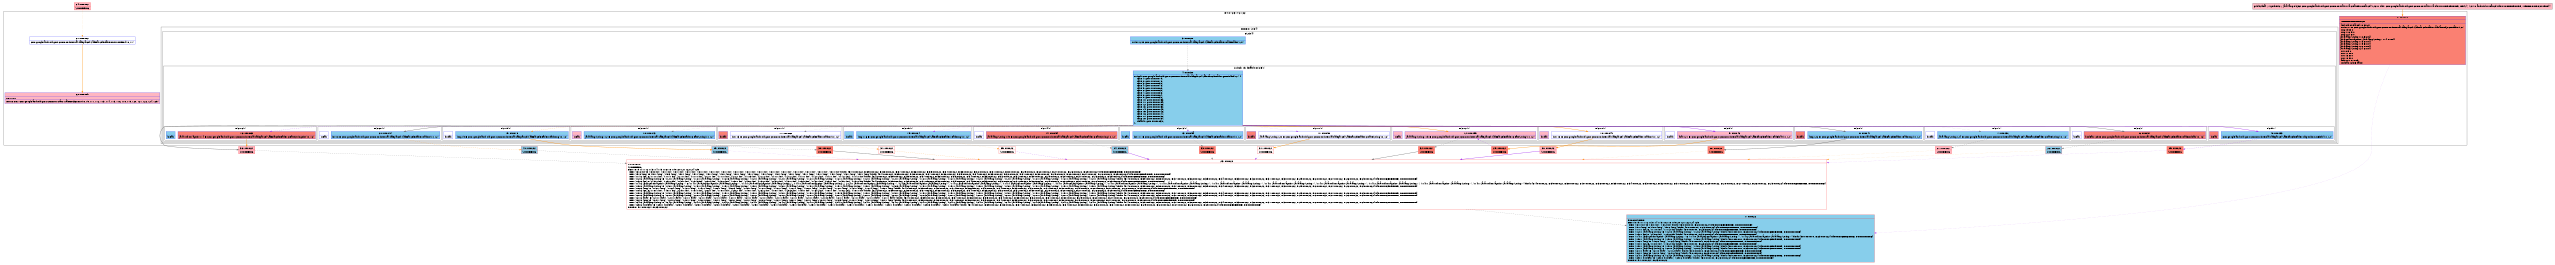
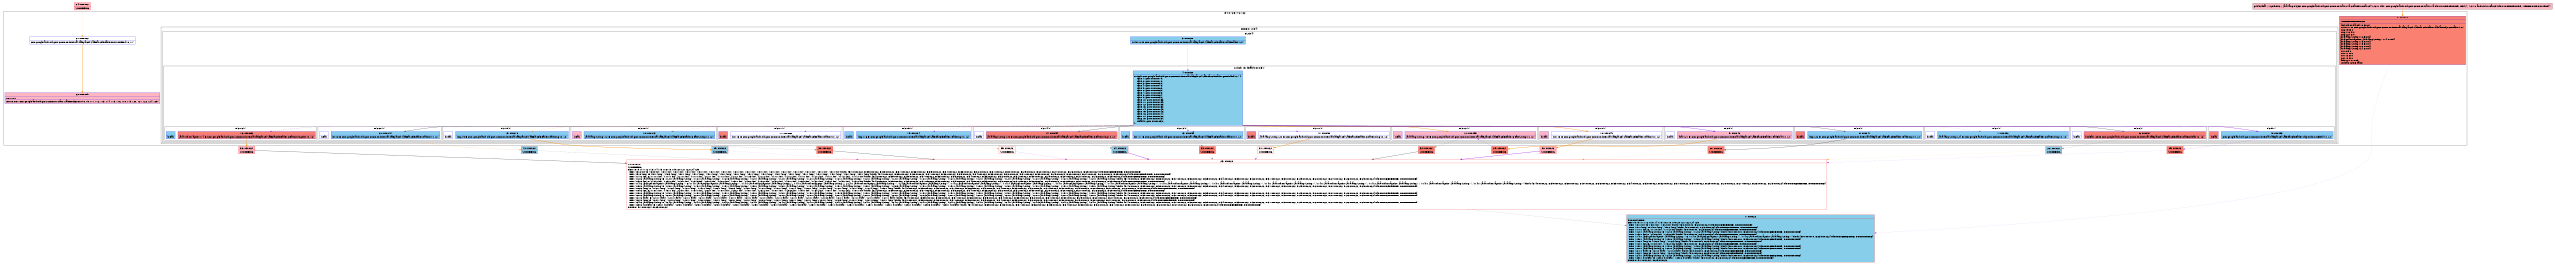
edge "4: 0x0030" -> "36: 0x0022": now "4: 0x0030" -> "14: 0x005f"
node "37: 0x0022": removed
node "27: 0x0022": removed
edge "36: 0x0022" -> "23: 0x0022": style dashed -> bold
